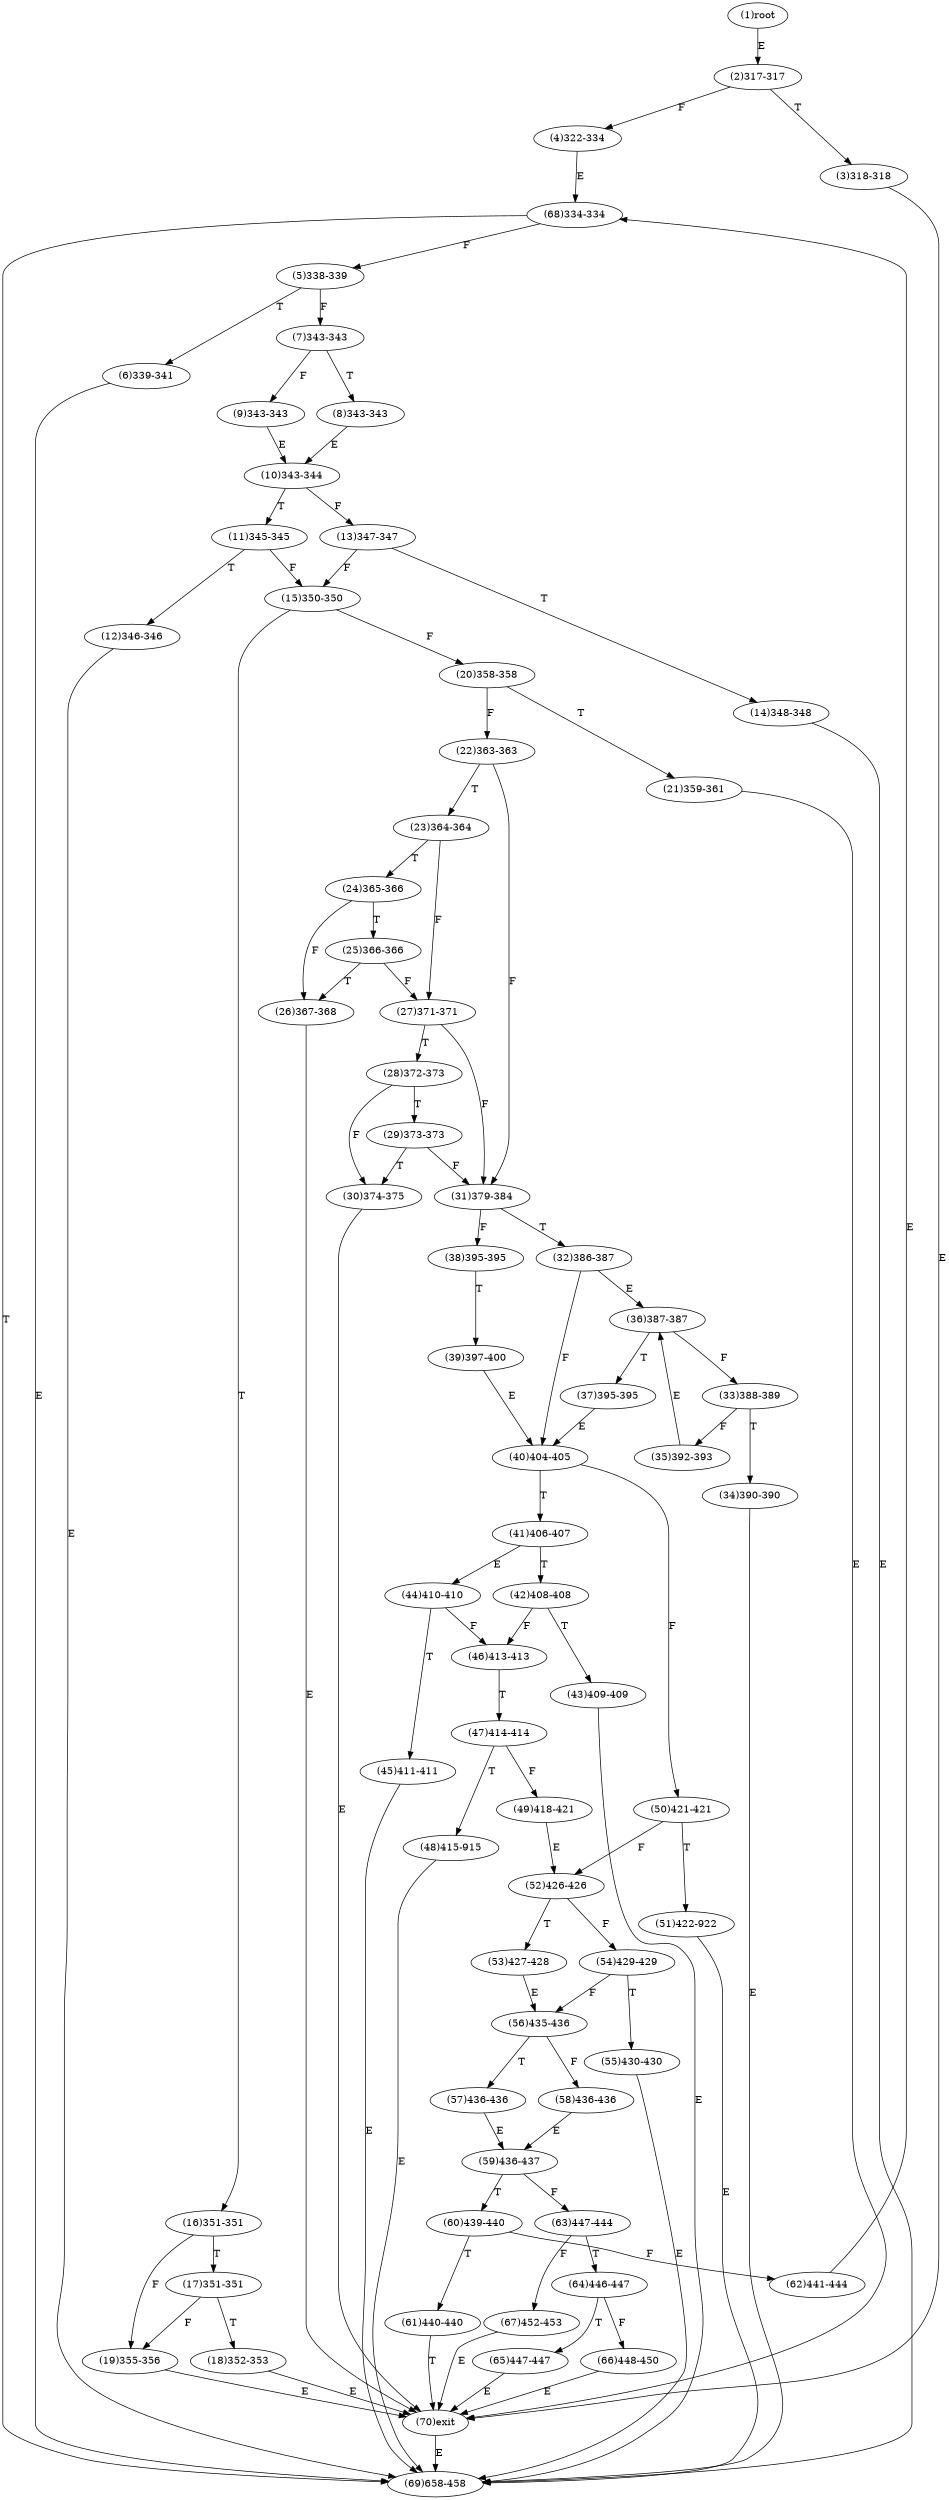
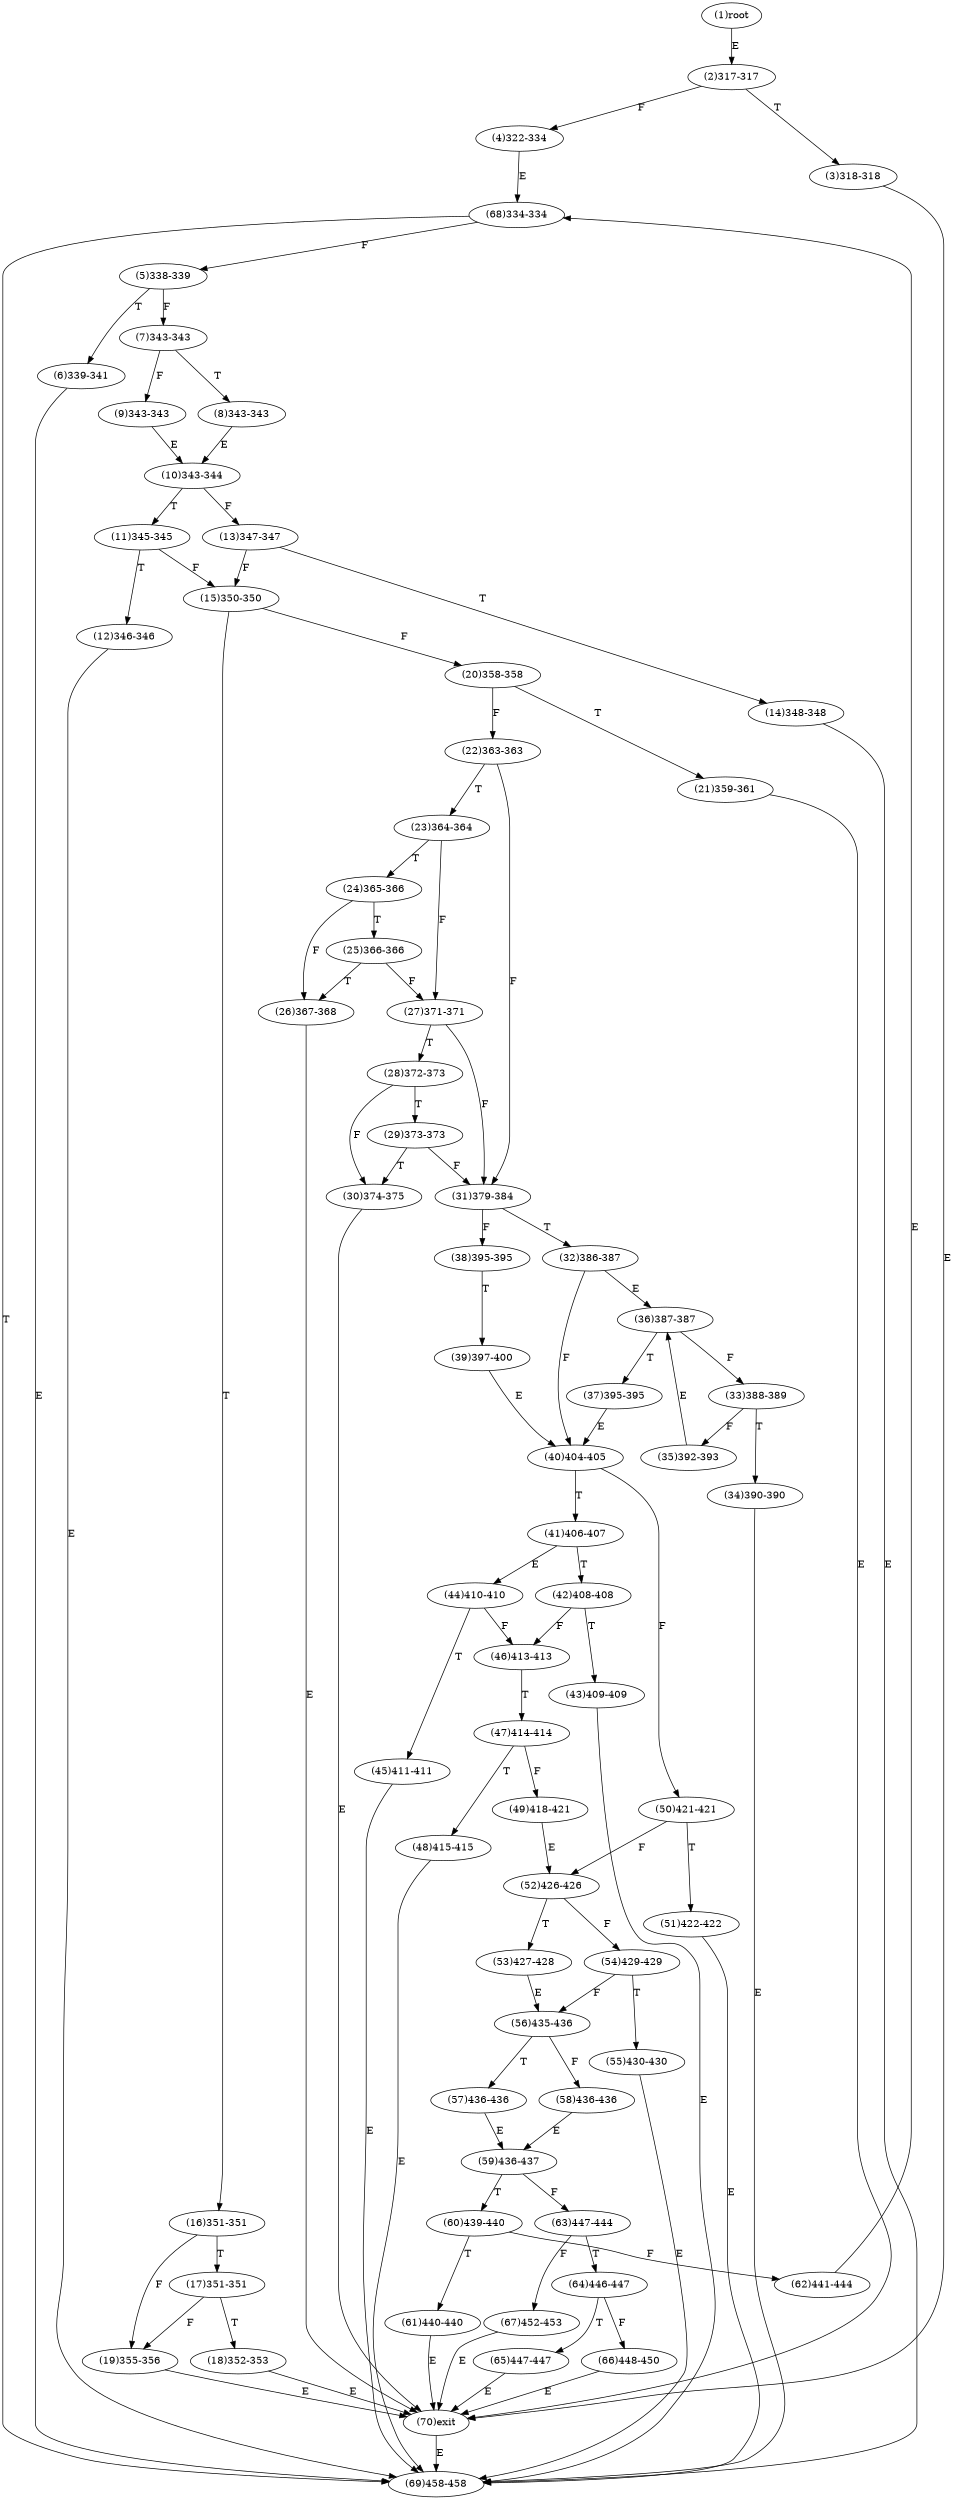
node "(48)415-915": label "(48)415-915" -> "(48)415-415"
node "(51)422-922": label "(51)422-922" -> "(51)422-422"
edge "(61)440-440" -> "(70)exit": label "T" -> "E"
node "(69)658-458": label "(69)658-458" -> "(69)458-458"
